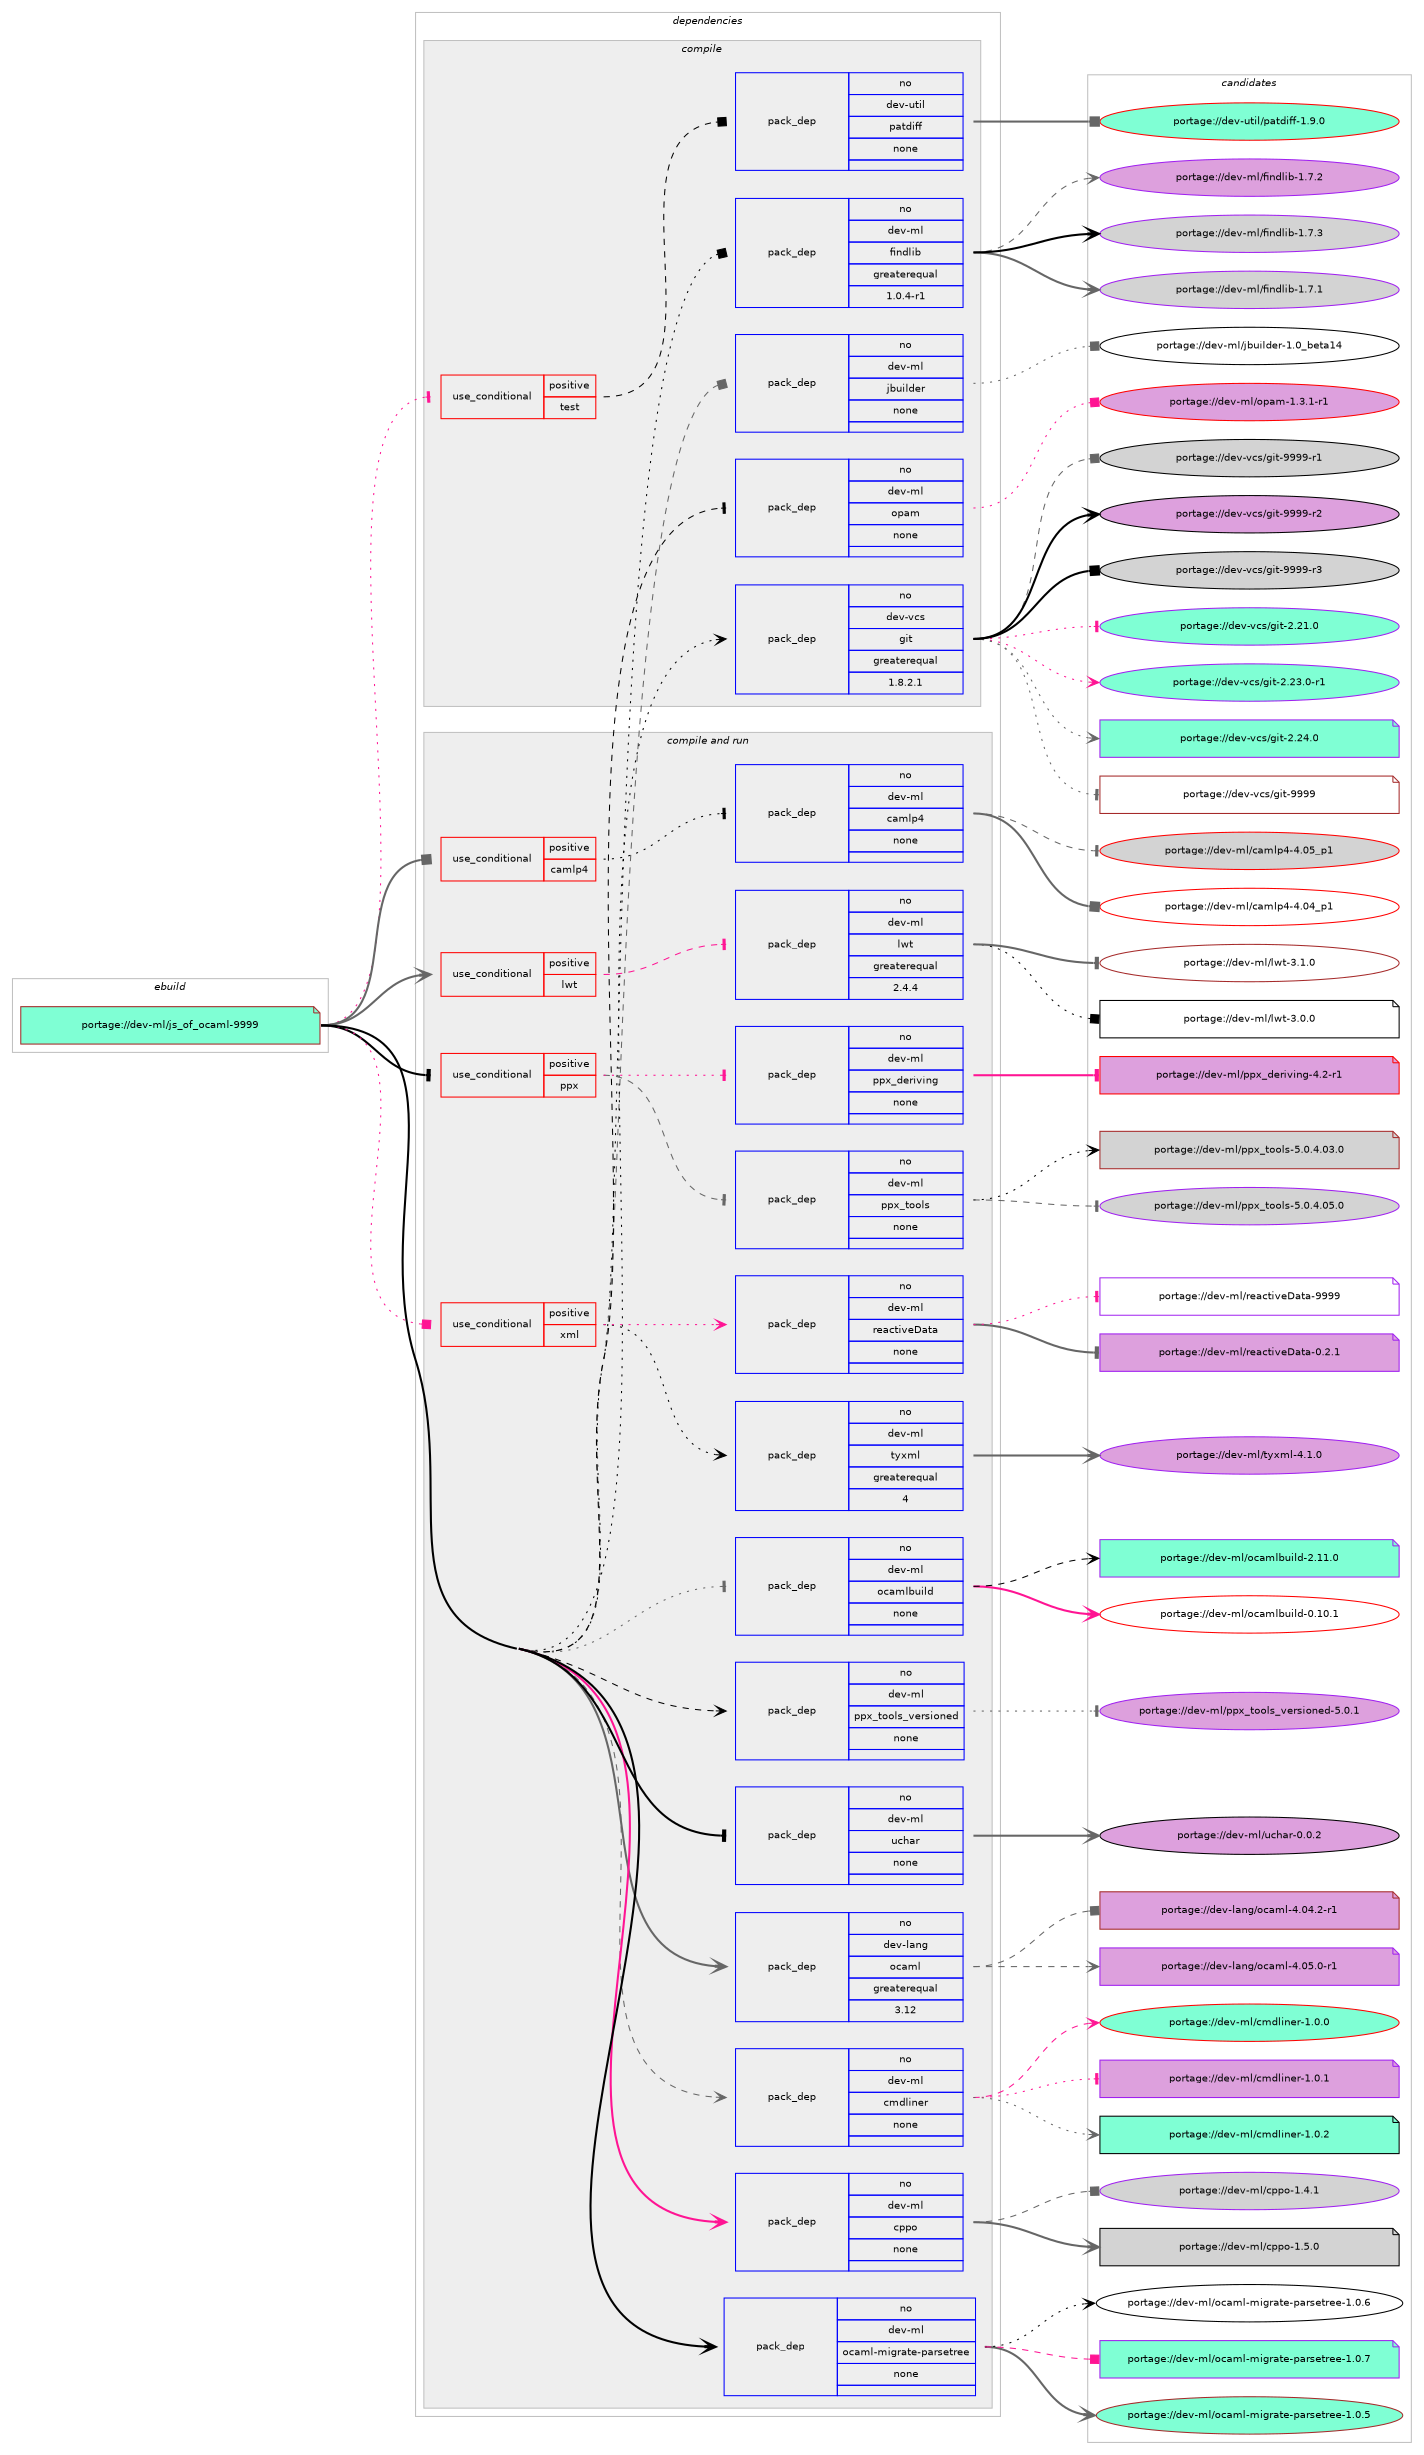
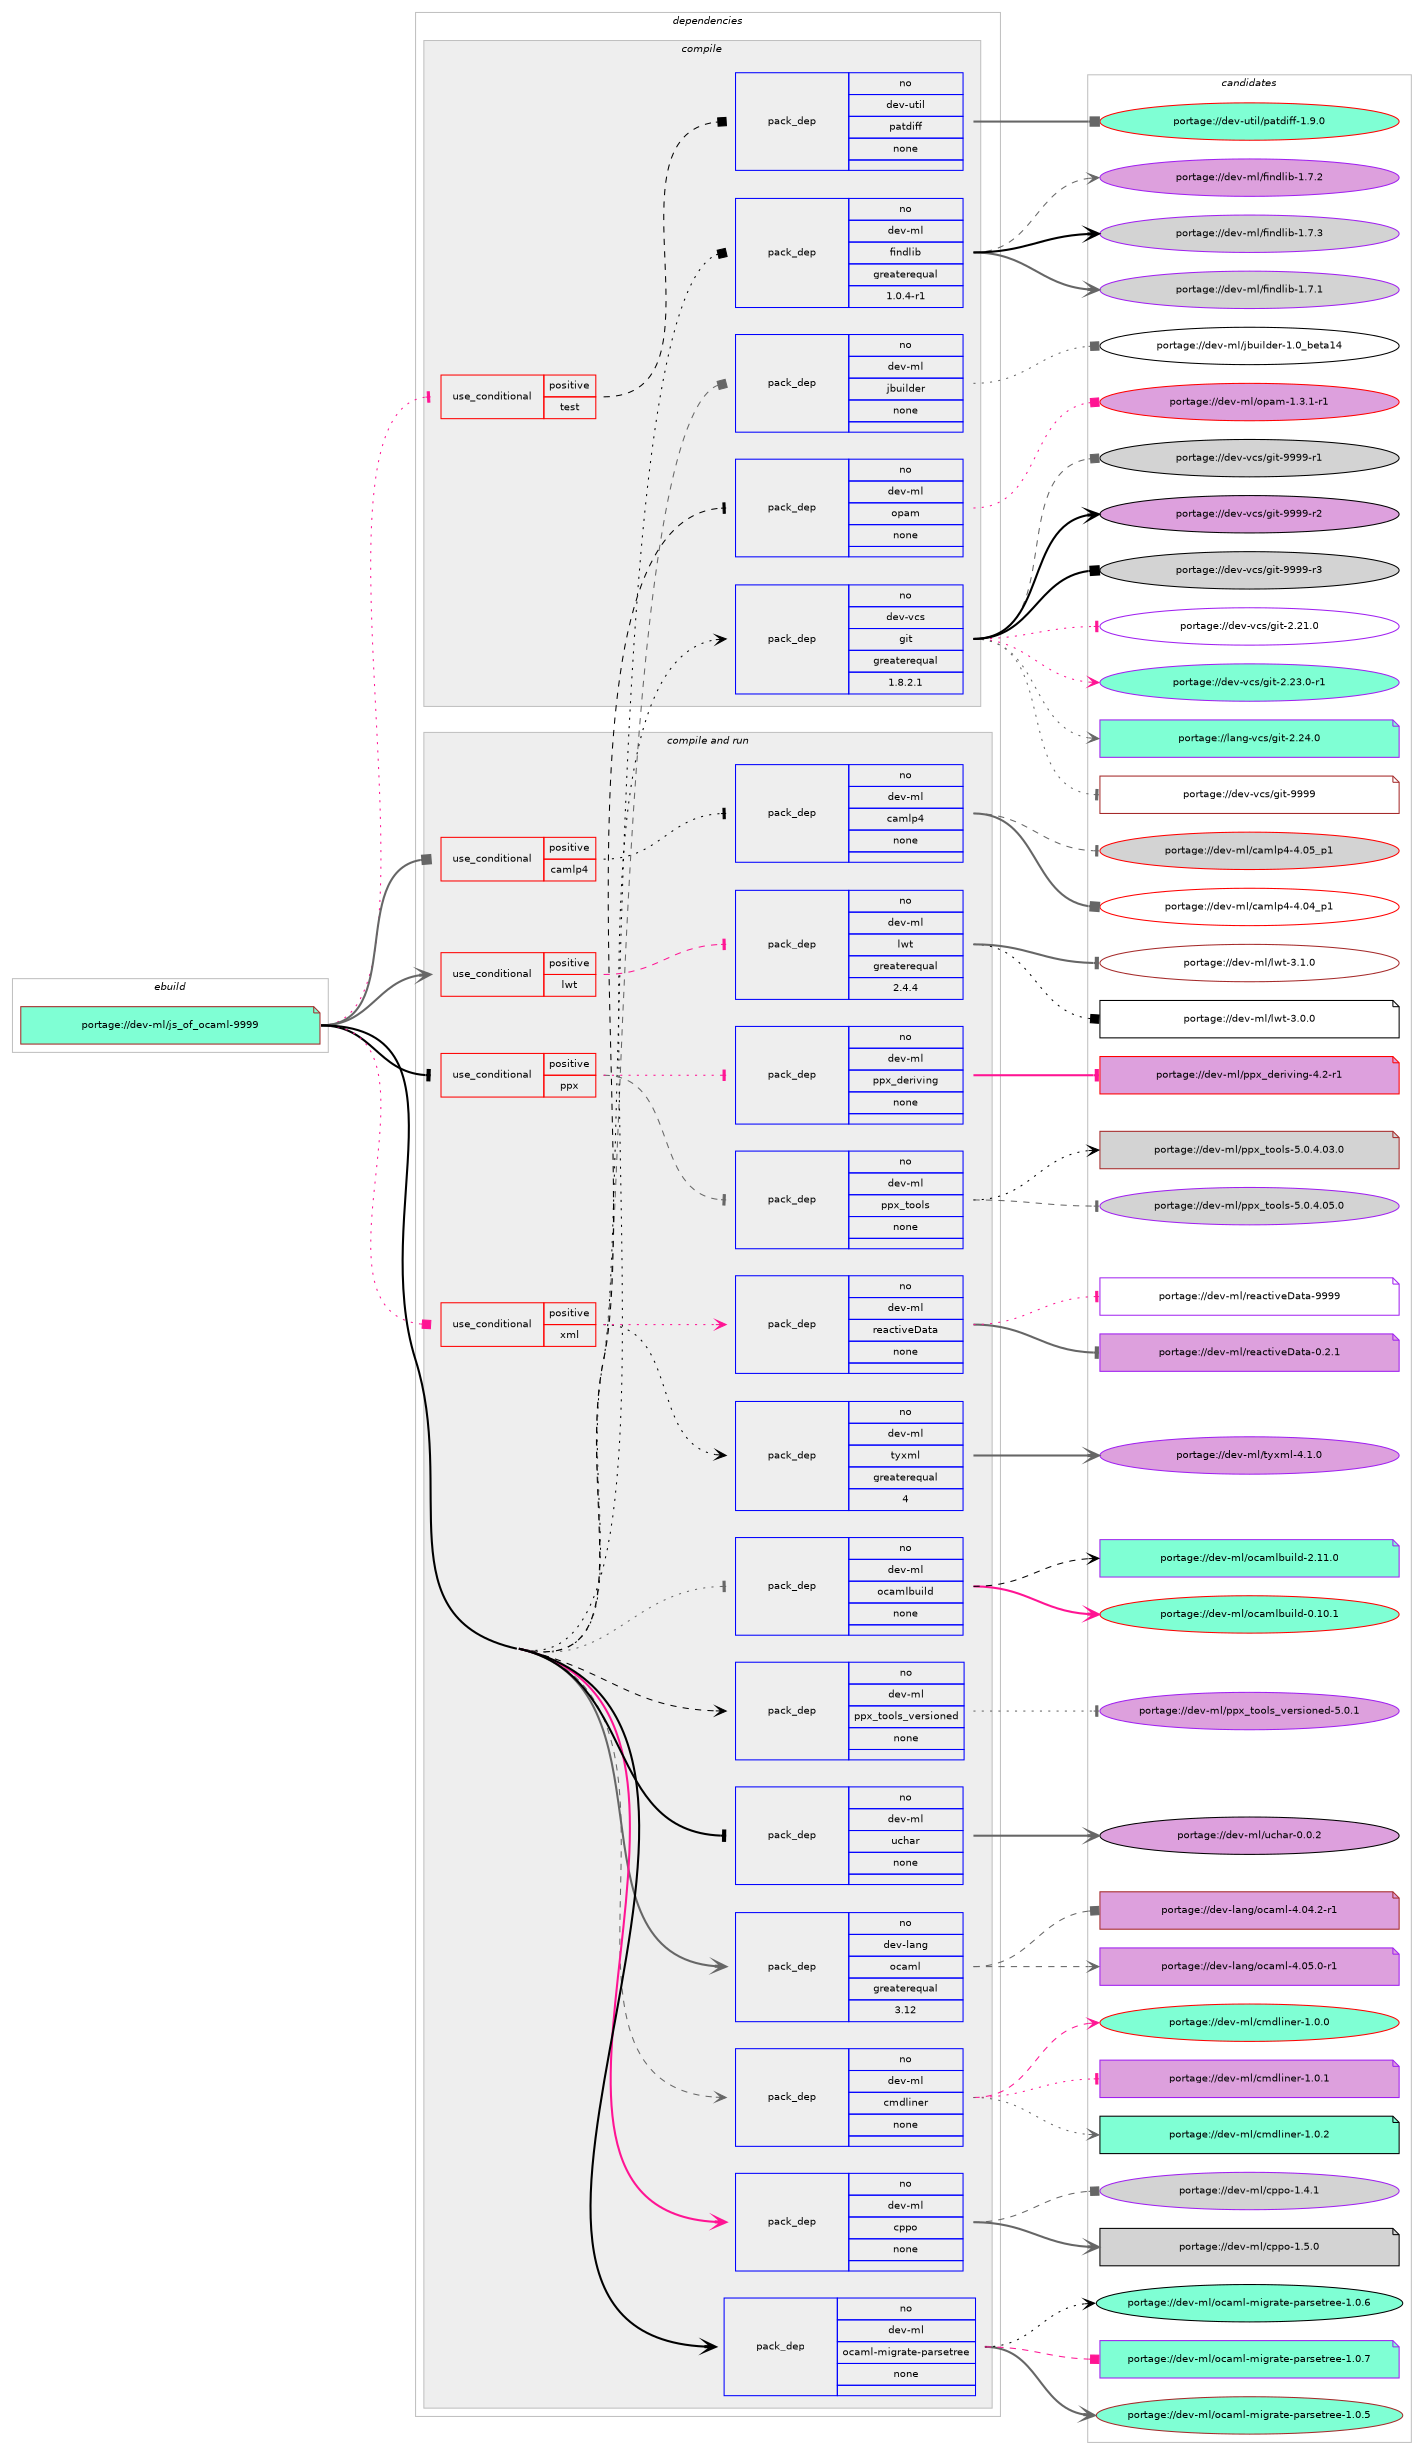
node "portage://dev-vcs/git-2.21.0": fillcolor aquamarine -> white
node "portage://dev-vcs/git-2.24.0": label "portage://dev-vcs/git-2.24.0" -> "portage://lang-vcs/git-2.24.0"
node "portage://dev-ml/ocamlbuild-0.10.1": fillcolor white -> aquamarine
node "portage://dev-ml/ocaml-migrate-parsetree-1.0.6": fillcolor white -> aquamarine
